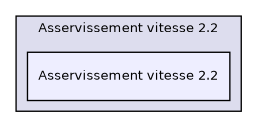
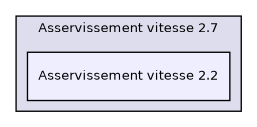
cluster "Asservissement vitesse 2.2": label "Asservissement vitesse 2.2" -> "Asservissement vitesse 2.7"
